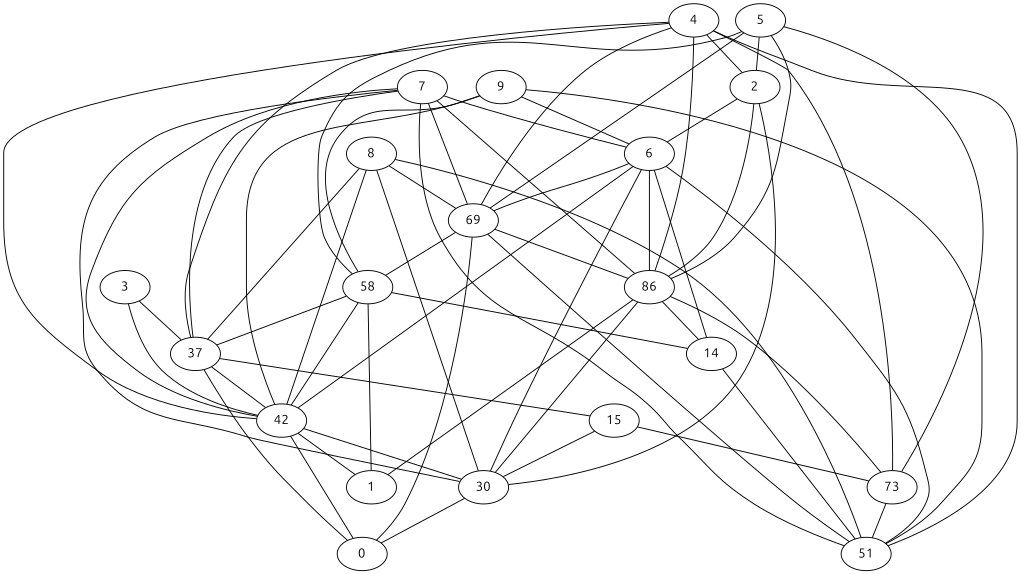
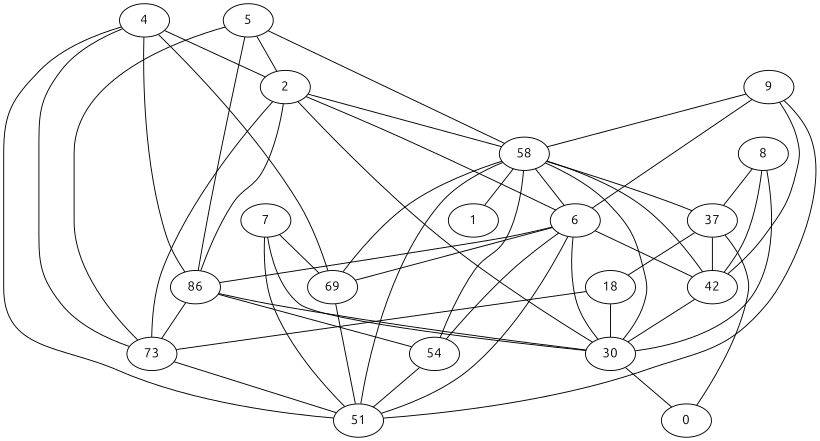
edge "4" -- "37": removed
edge "4" -- "42": removed
edge "2" -- "58": added
edge "5" -- "69": removed
edge "7" -- "6": now "58" -- "6"
edge "7" -- "37": removed
edge "8" -- "69": removed
edge "7" -- "86": removed
edge "2" -- "73": added
edge "7" -- "42": removed
edge "58" -- "30": added
edge "69" -- "86": removed
edge "8" -- "51": now "58" -- "51"
node "3": removed
node "14": label "14" -> "54"
edge "86" -- "1": removed
edge "69" -- "0": removed
node "15": label "15" -> "18"
edge "42" -- "1": removed
edge "42" -- "0": removed
